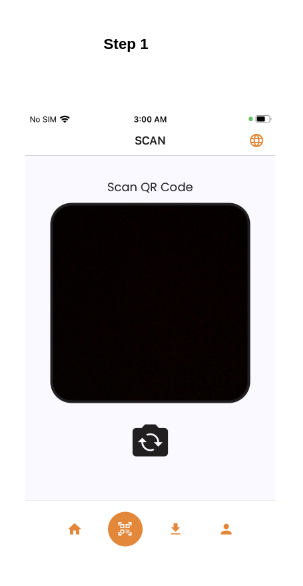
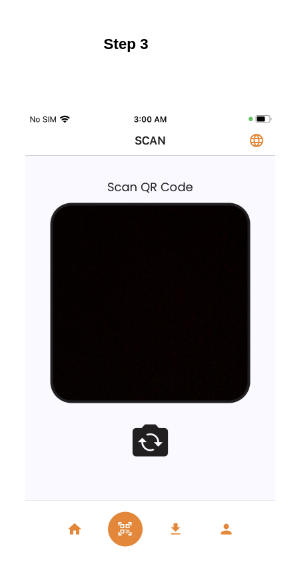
node "Step 1": label "Step 1" -> "Step 3"
